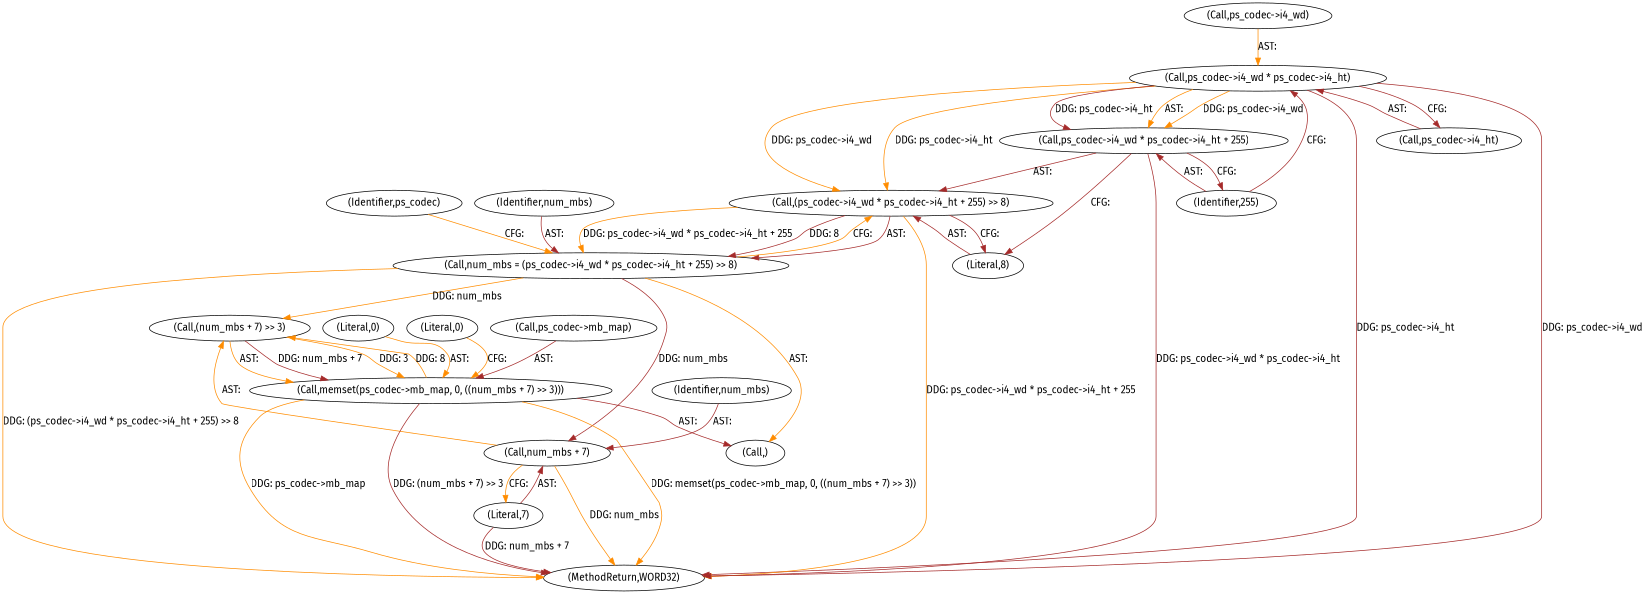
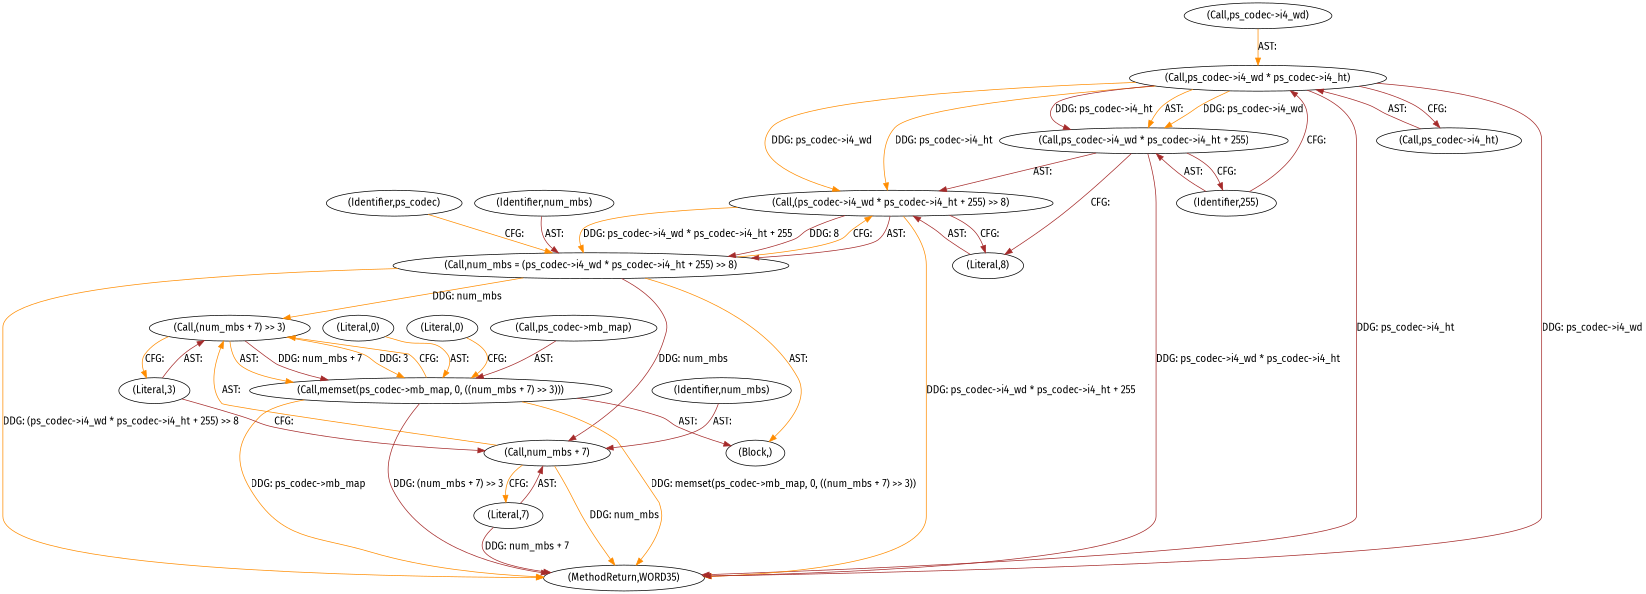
edge "(Call,memset(ps_codec->mb_map, 0, ((num_mbs + 7) >> 3)))" -> "(Call,(num_mbs + 7) >> 3)": label "DDG: 8" -> "CFG: "
node "(Literal,3)": added
node "(Call,)": label "(Call,)" -> "(Block,)"
node "(MethodReturn,WORD32)": label "(MethodReturn,WORD32)" -> "(MethodReturn,WORD35)"
